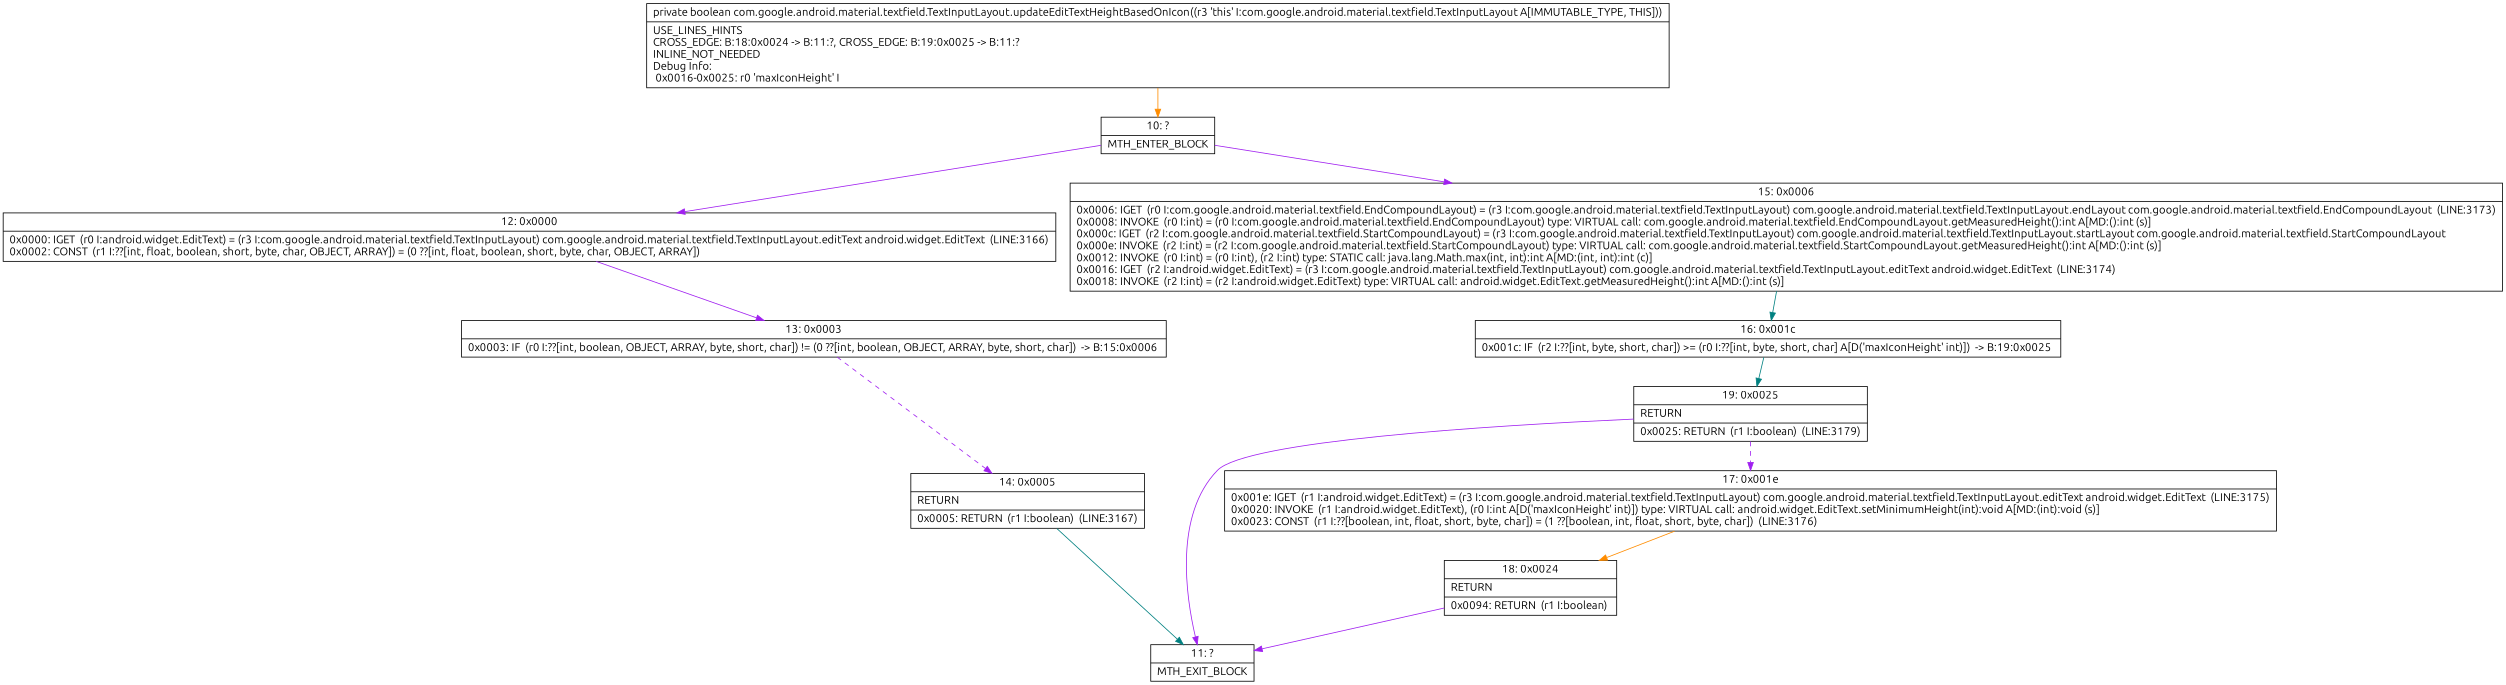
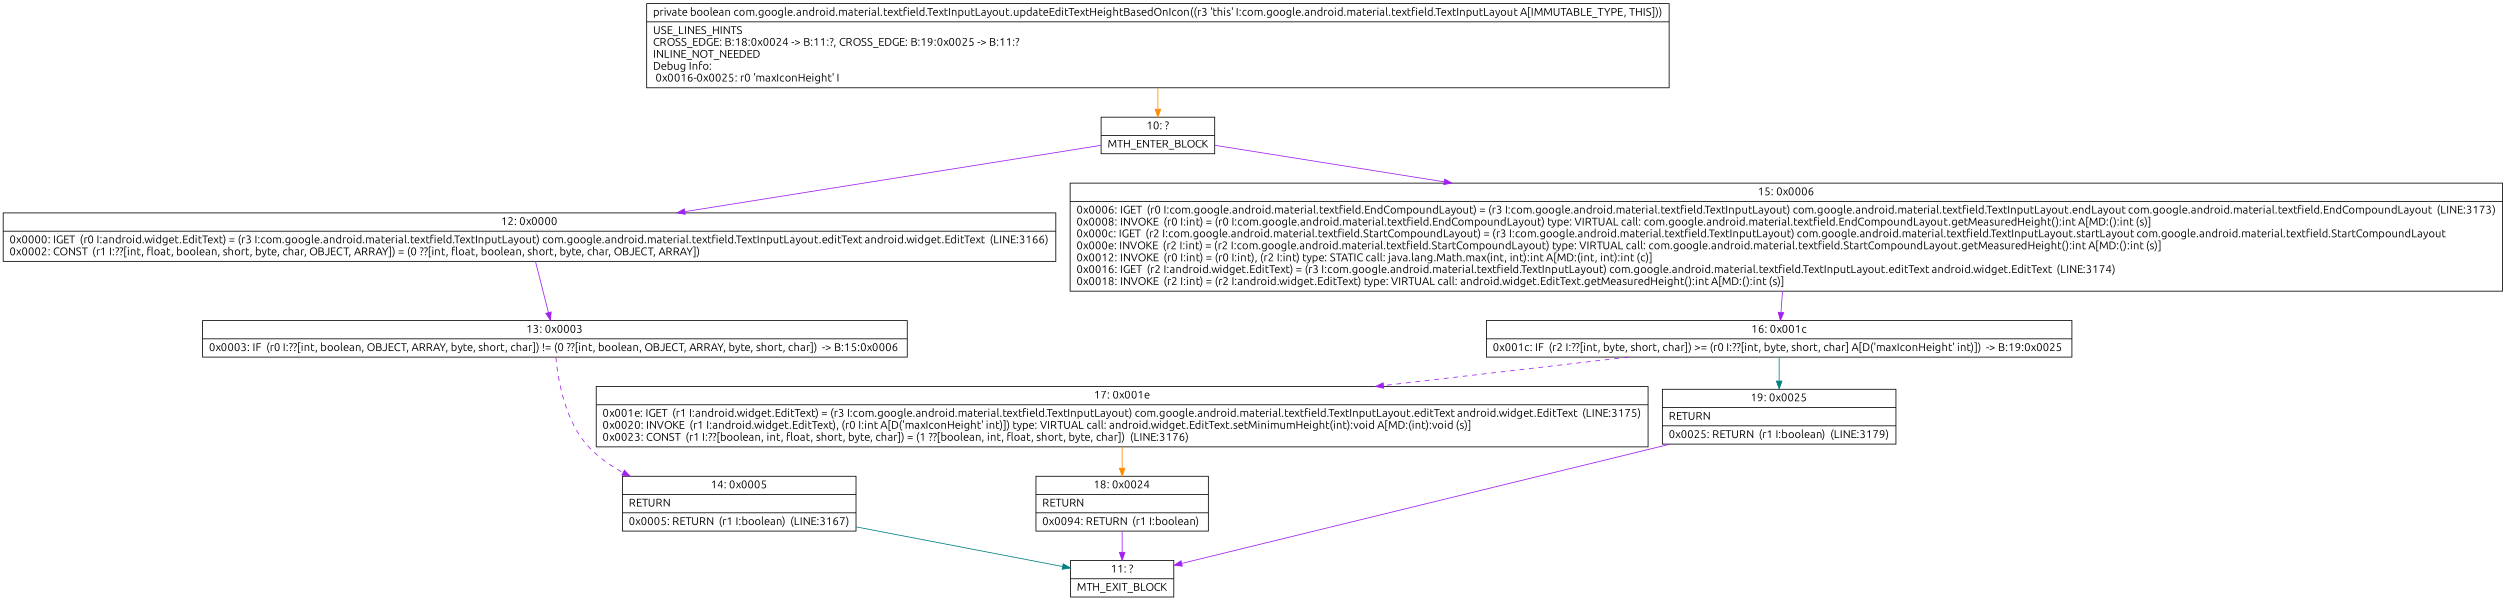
edge "15: 0x0006" -> "16: 0x001c": color teal -> purple
edge "19: 0x0025" -> "17: 0x001e": now "16: 0x001c" -> "17: 0x001e"
